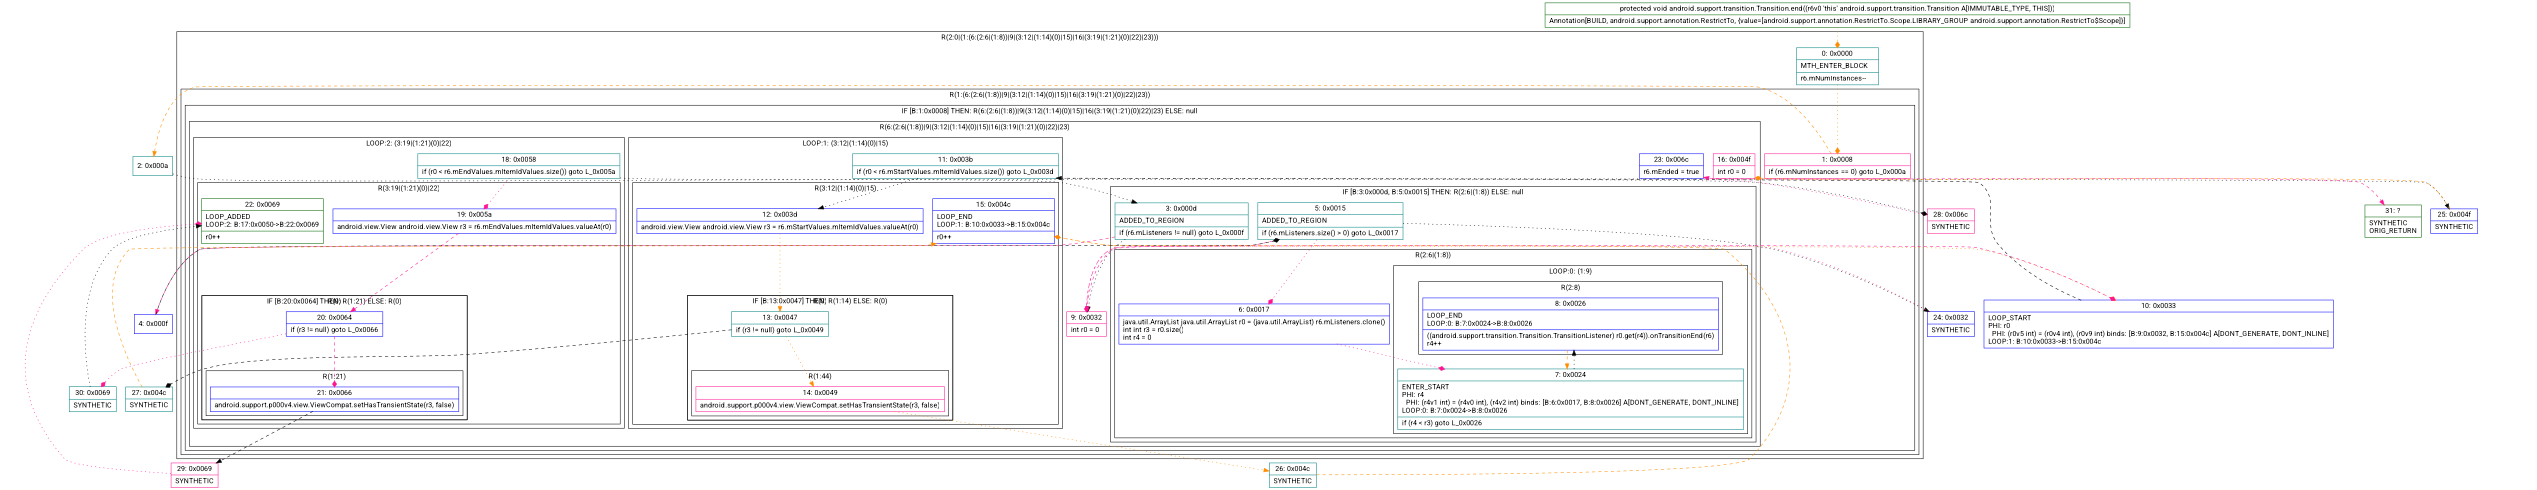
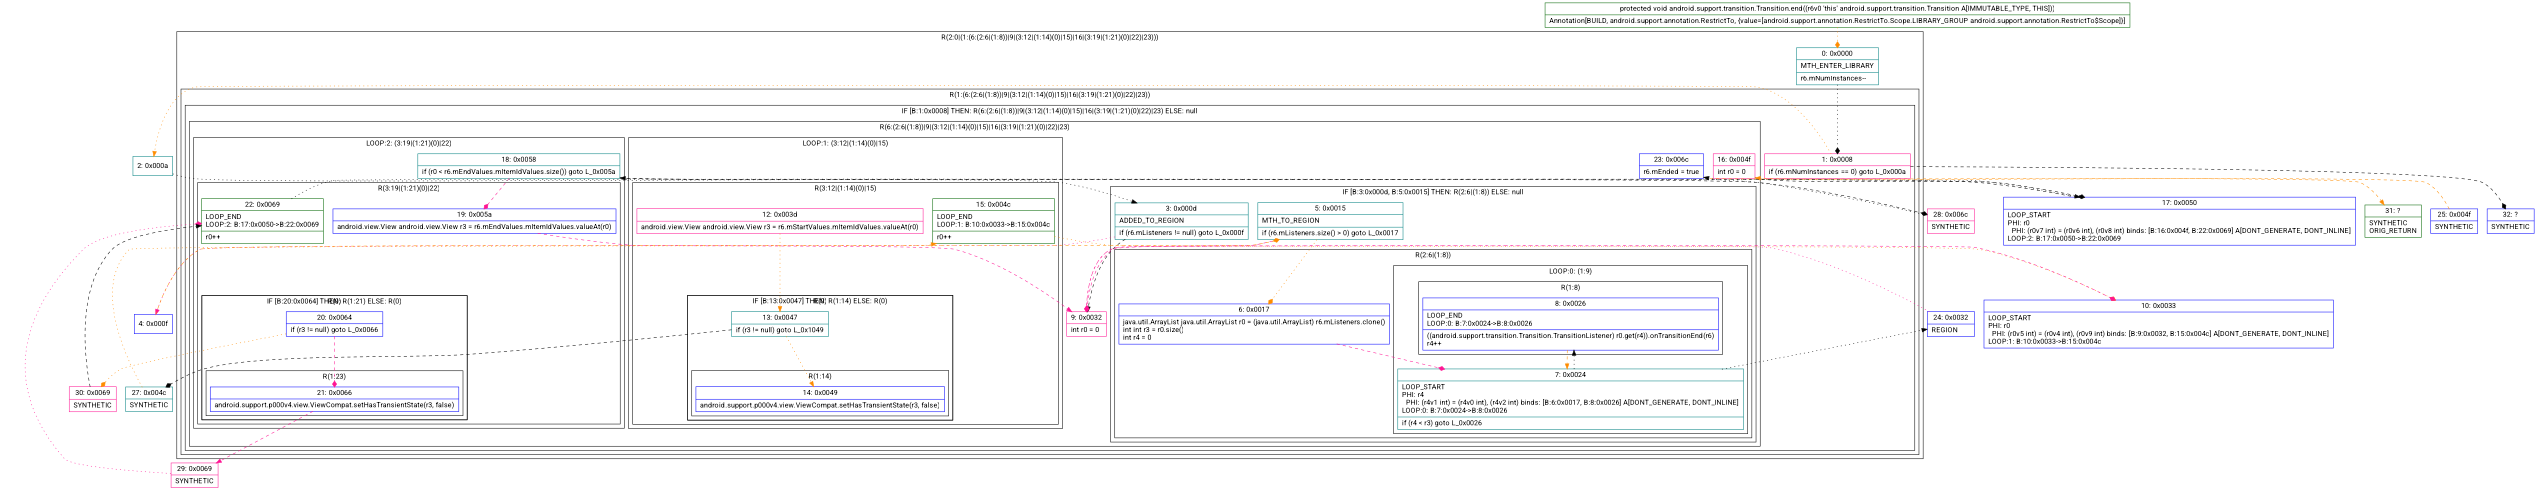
node "0: 0x0000": text "MTH_ENTER_BLOCK" -> "MTH_ENTER_LIBRARY"
edge "1: 0x0008" -> "2: 0x000a": style dashed -> dotted
edge "0: 0x0000" -> "1: 0x0008": color darkorange -> black
node "11: 0x003b": removed
edge "18: 0x0058" -> "28: 0x006c": style dotted -> dashed
edge "23: 0x006c" -> "31: ?": color deeppink -> darkorange
edge "25: 0x004f" -> "16: 0x004f": arrowhead diamond -> normal
edge "18: 0x0058" -> "19: 0x005a": style dotted -> dashed
edge "28: 0x006c" -> "23: 0x006c": color deeppink -> black
node "22: 0x0069": text "LOOP_ADDED" -> "LOOP_END"
node "12: 0x003d": color blue -> deeppink
node "15: 0x004c": color blue -> darkgreen
node "5: 0x0015": text "ADDED_TO_REGION" -> "MTH_TO_REGION"
node "17: 0x0050": added
node "32: ?": added
edge "5: 0x0015" -> "24: 0x0032": now "7: 0x0024" -> "24: 0x0032"
edge "4: 0x000f" -> "5: 0x0015": color black -> darkorange
edge "27: 0x004c" -> "15: 0x004c": style dashed -> dotted
edge "3: 0x000d" -> "4: 0x000f": style dashed -> dotted
edge "5: 0x0015" -> "9: 0x0032": arrowhead normal -> diamond
edge "3: 0x000d" -> "9: 0x0032": style dotted -> dashed
edge "5: 0x0015" -> "6: 0x0017": color deeppink -> darkorange
edge "19: 0x005a" -> "20: 0x0064": now "19: 0x005a" -> "9: 0x0032"
edge "30: 0x0069" -> "22: 0x0069": style dotted -> dashed
cluster "R(2:8)": label "R(2:8)" -> "R(1:8)"
node "13: 0x0047": text "if (r3 != null) goto L_0x0049" -> "if (r3 != null) goto L_0x1049"
node "24: 0x0032": text "SYNTHETIC" -> "REGION"
edge "20: 0x0064" -> "30: 0x0069": color deeppink -> darkorange
edge "6: 0x0017" -> "7: 0x0024": style dotted -> dashed
cluster "R(1:21)": label "R(1:21)" -> "R(1:23)"
cluster "R(1:44)": label "R(1:44)" -> "R(1:14)"
node "7: 0x0024": text "ENTER_START" -> "LOOP_START"
node "30: 0x0069": color teal -> deeppink
node "14: 0x0049": color deeppink -> blue
edge "21: 0x0066" -> "29: 0x0069": color black -> deeppink
node "26: 0x004c": removed
